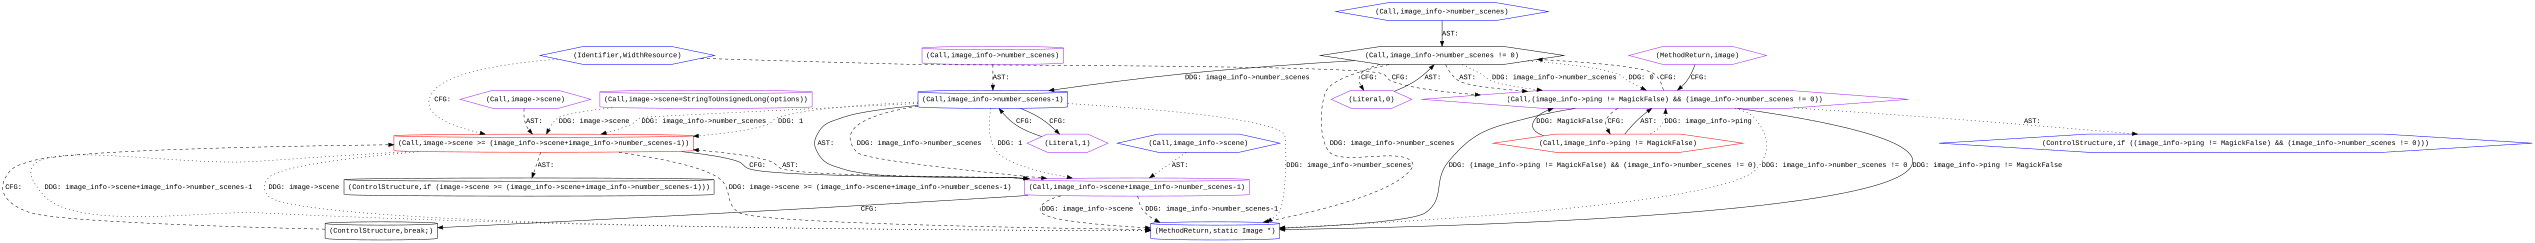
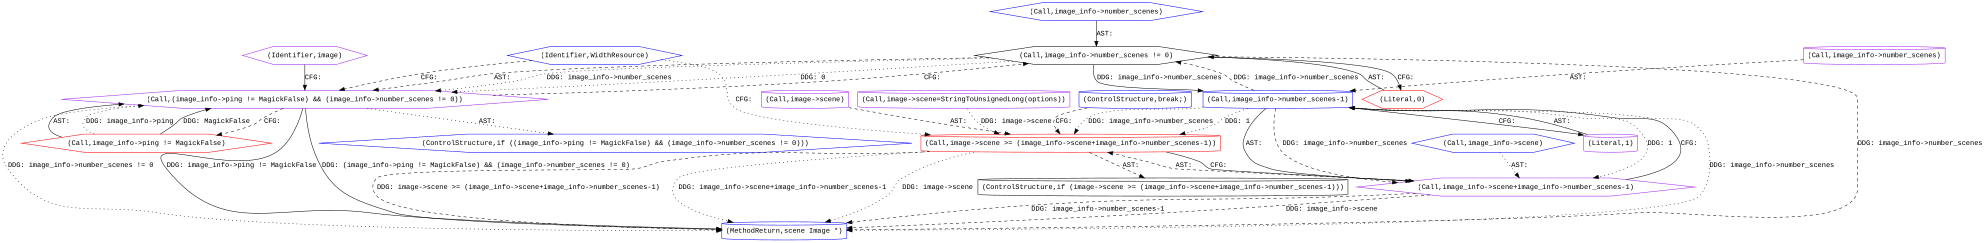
node "(MethodReturn,image)": label "(MethodReturn,image)" -> "(Identifier,image)"
edge "(Call,image_info->number_scenes-1)" -> "(Call,image_info->number_scenes != 0)": added, label "DDG: image_info->number_scenes"
edge "(Call,image_info->number_scenes != 0)" -> "(Literal,0)": style dashed -> solid
node "(Call,image->scene)": shape hexagon -> cylinder
node "(Literal,0)": color purple -> red
edge "(Literal,1)" -> "(Call,image_info->number_scenes-1)": label "CFG: " -> "AST: "
node "(Literal,1)": shape hexagon -> cylinder
node "(Call,image_info->scene+image_info->number_scenes-1)": shape cylinder -> hexagon
edge "(Call,image_info->scene+image_info->number_scenes-1)" -> "(ControlStructure,break;)": now "(Call,image_info->scene+image_info->number_scenes-1)" -> "(Call,image_info->number_scenes-1)"
node "(ControlStructure,break;)": color black -> blue
node "(MethodReturn,static Image *)": label "(MethodReturn,static Image *)" -> "(MethodReturn,scene Image *)"
